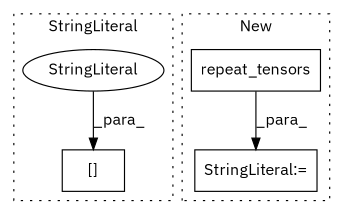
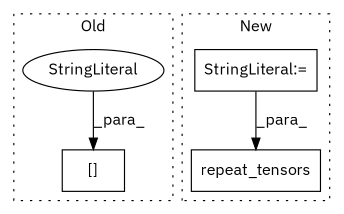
cluster "StringLiteral": label "StringLiteral" -> "Old"
edge "repeat_tensors" -> "StringLiteral:=": reversed
